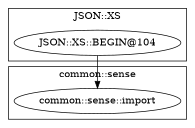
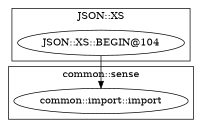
node "common::sense::import": label "common::sense::import" -> "common::import::import"
